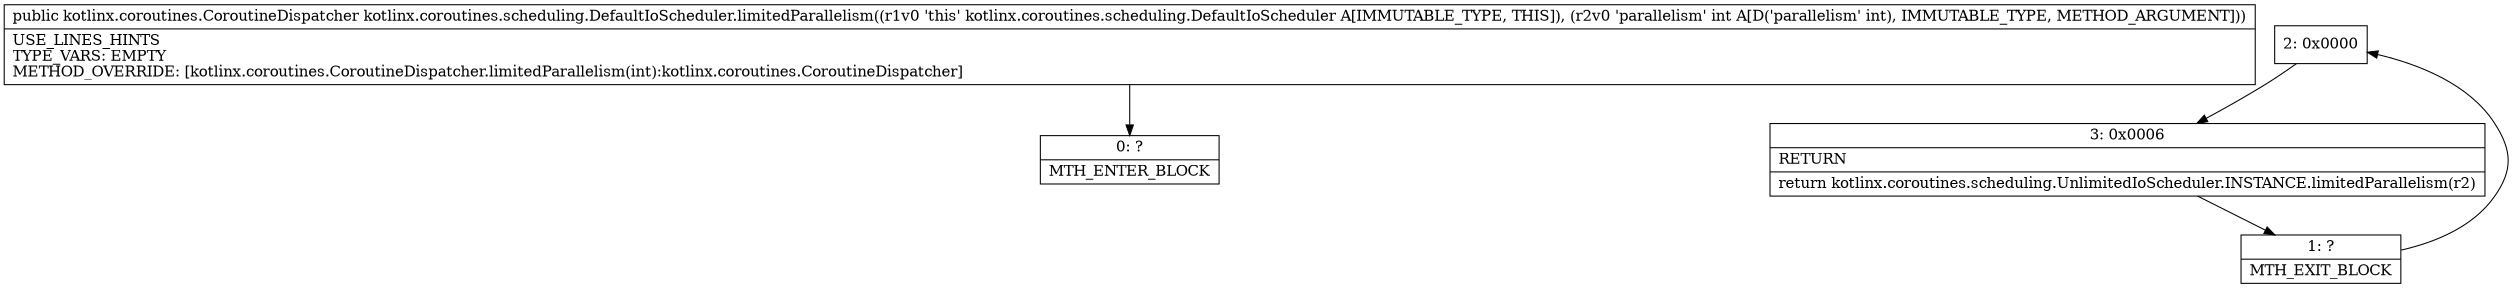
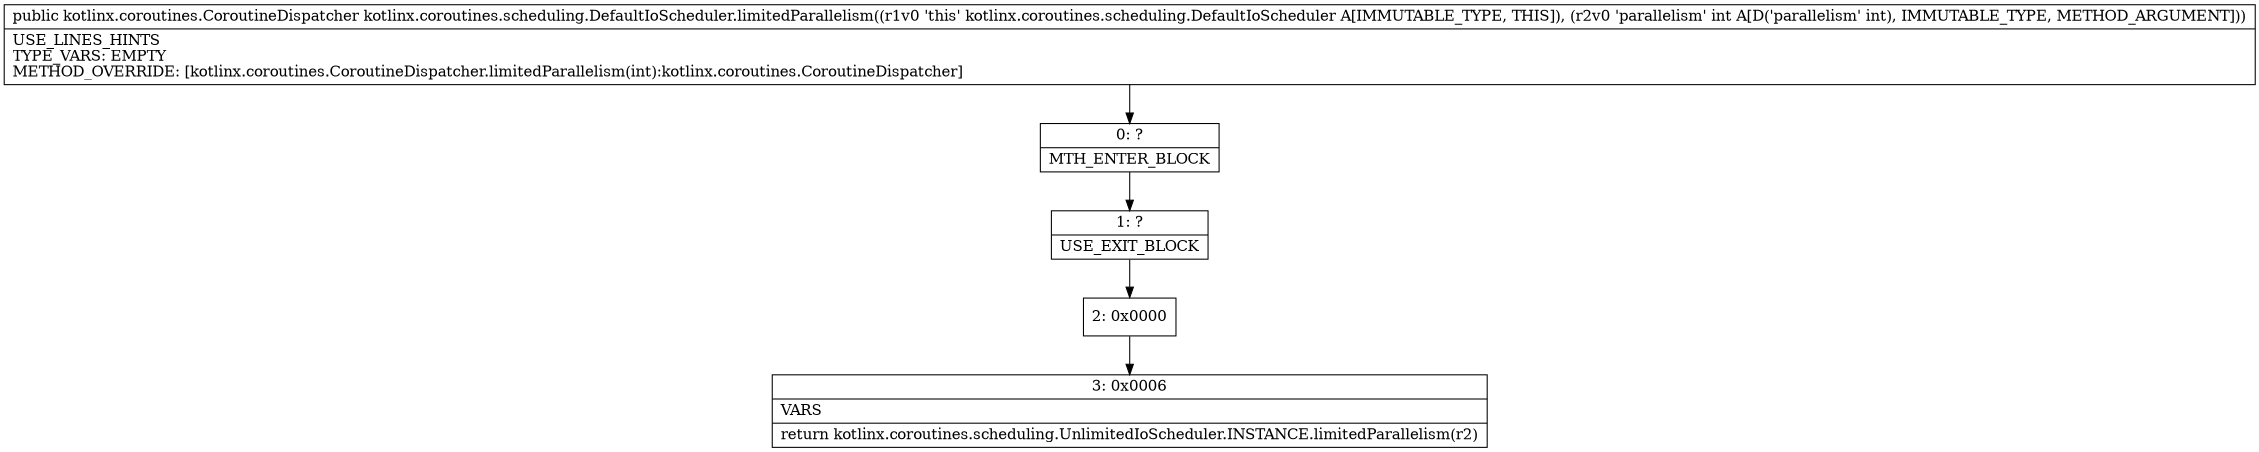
node "3: 0x0006": text "RETURN" -> "VARS"
edge "3: 0x0006" -> "1: ?": now "0: ?" -> "1: ?"
node "1: ?": text "MTH_EXIT_BLOCK" -> "USE_EXIT_BLOCK"
